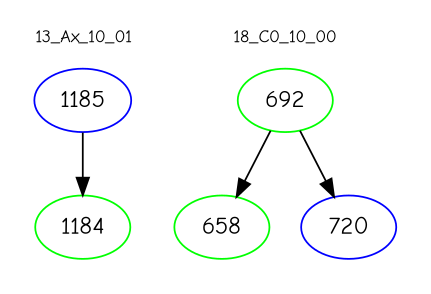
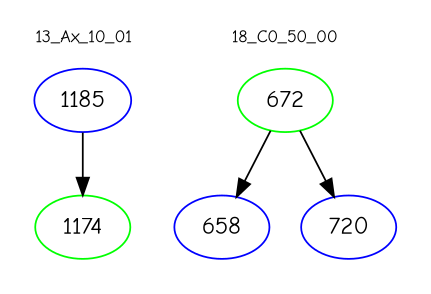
cluster "18_C0_10_00": label "18_C0_10_00" -> "18_C0_50_00"
node "692": label "692" -> "672"
node "1184": label "1184" -> "1174"
node "658": color green -> blue
